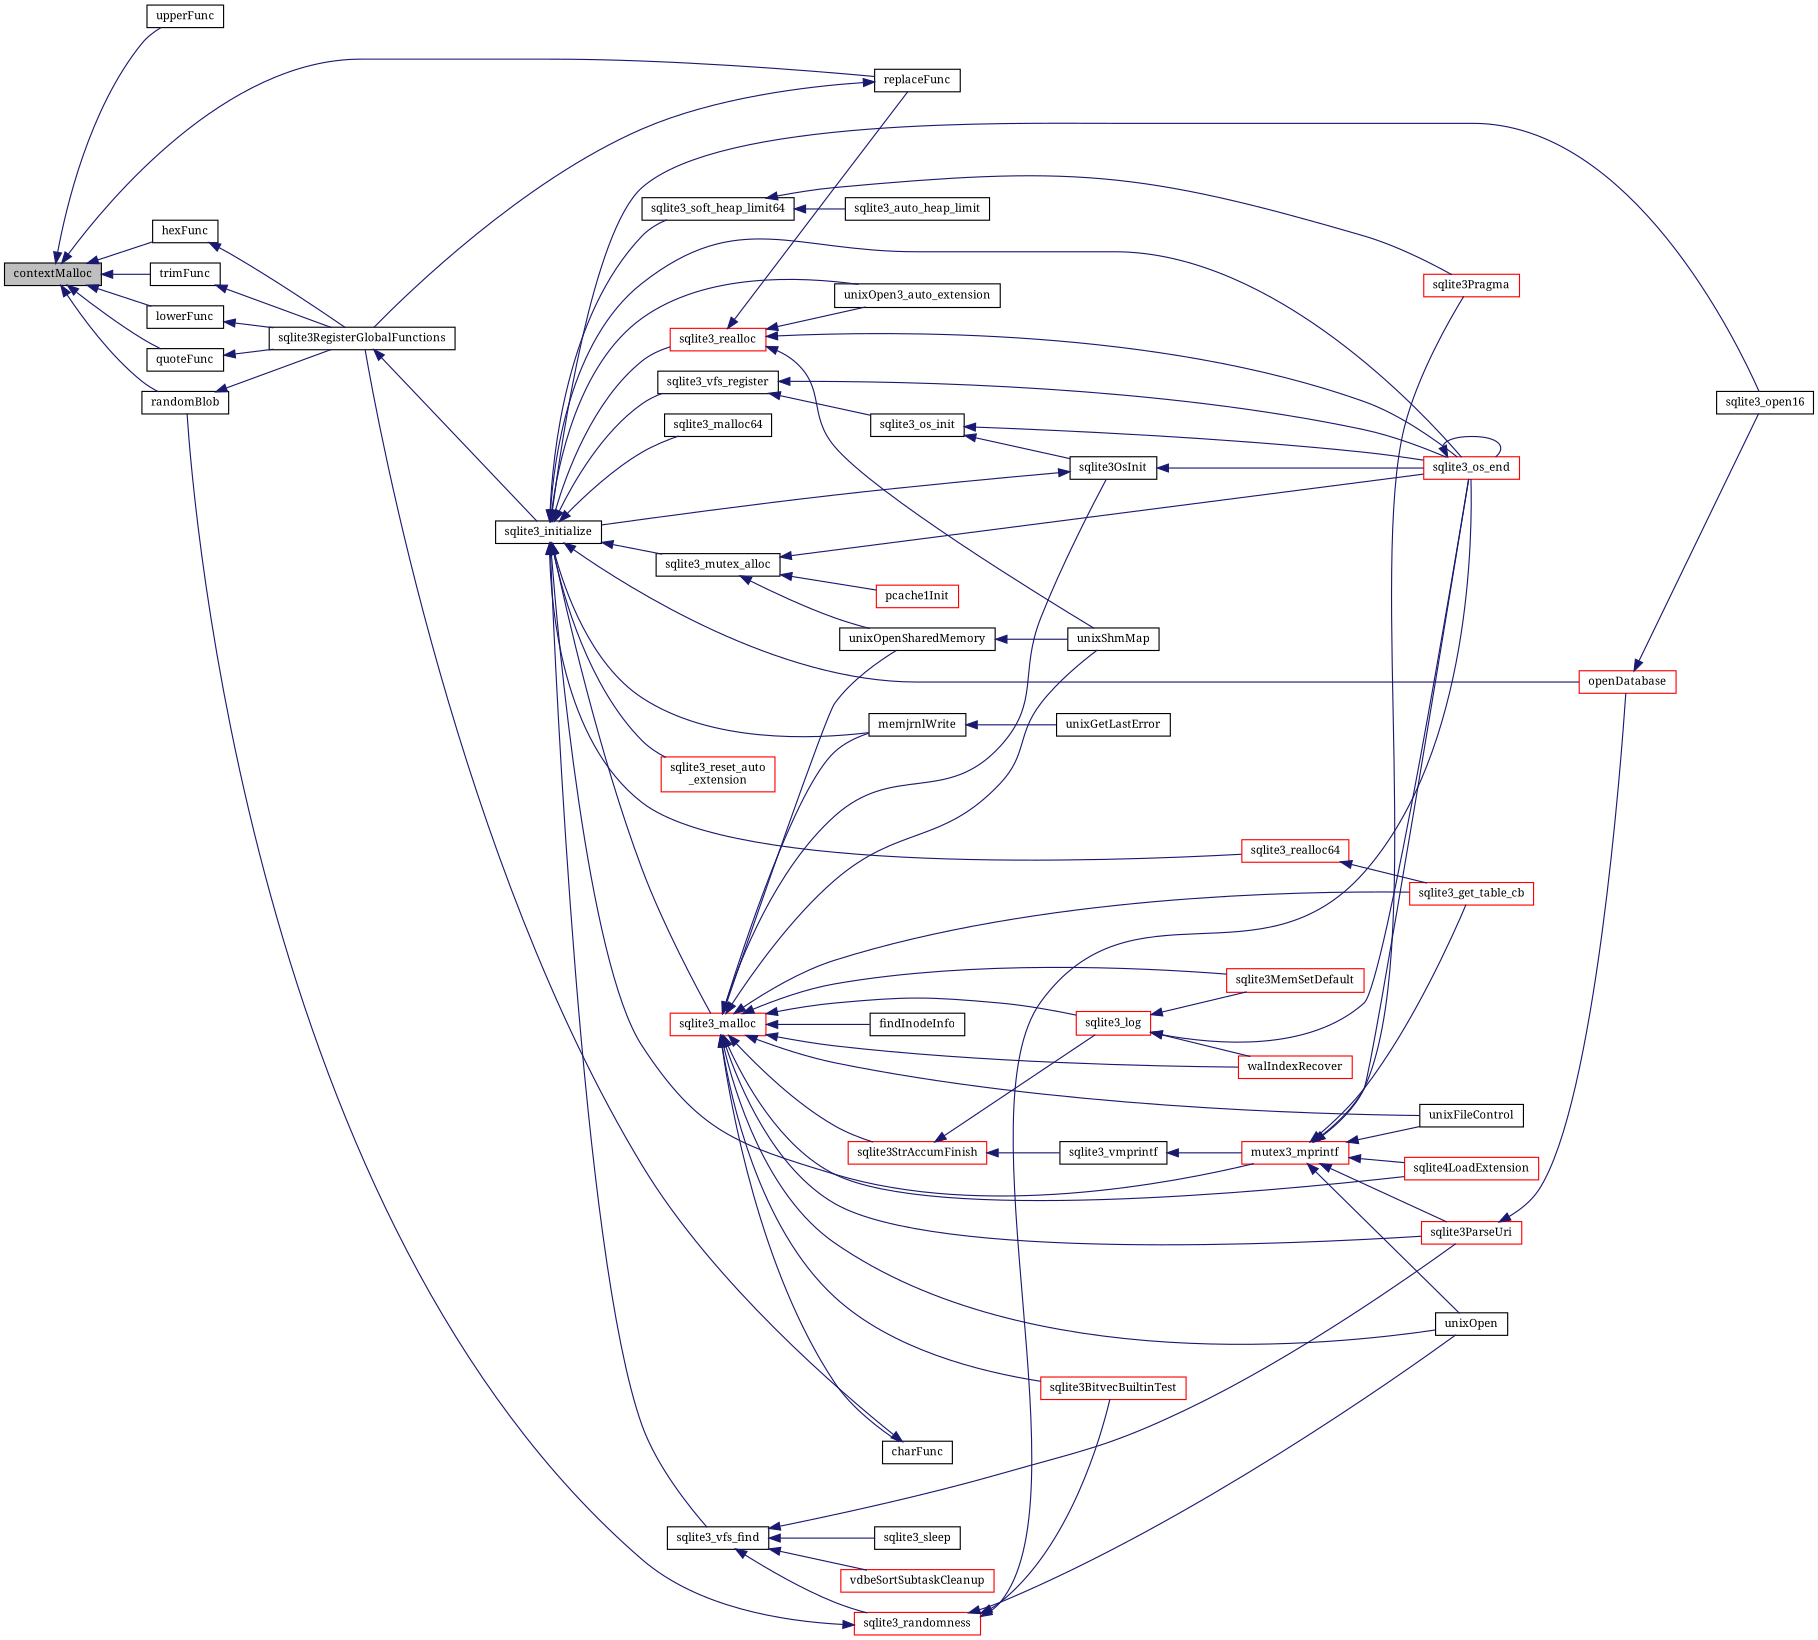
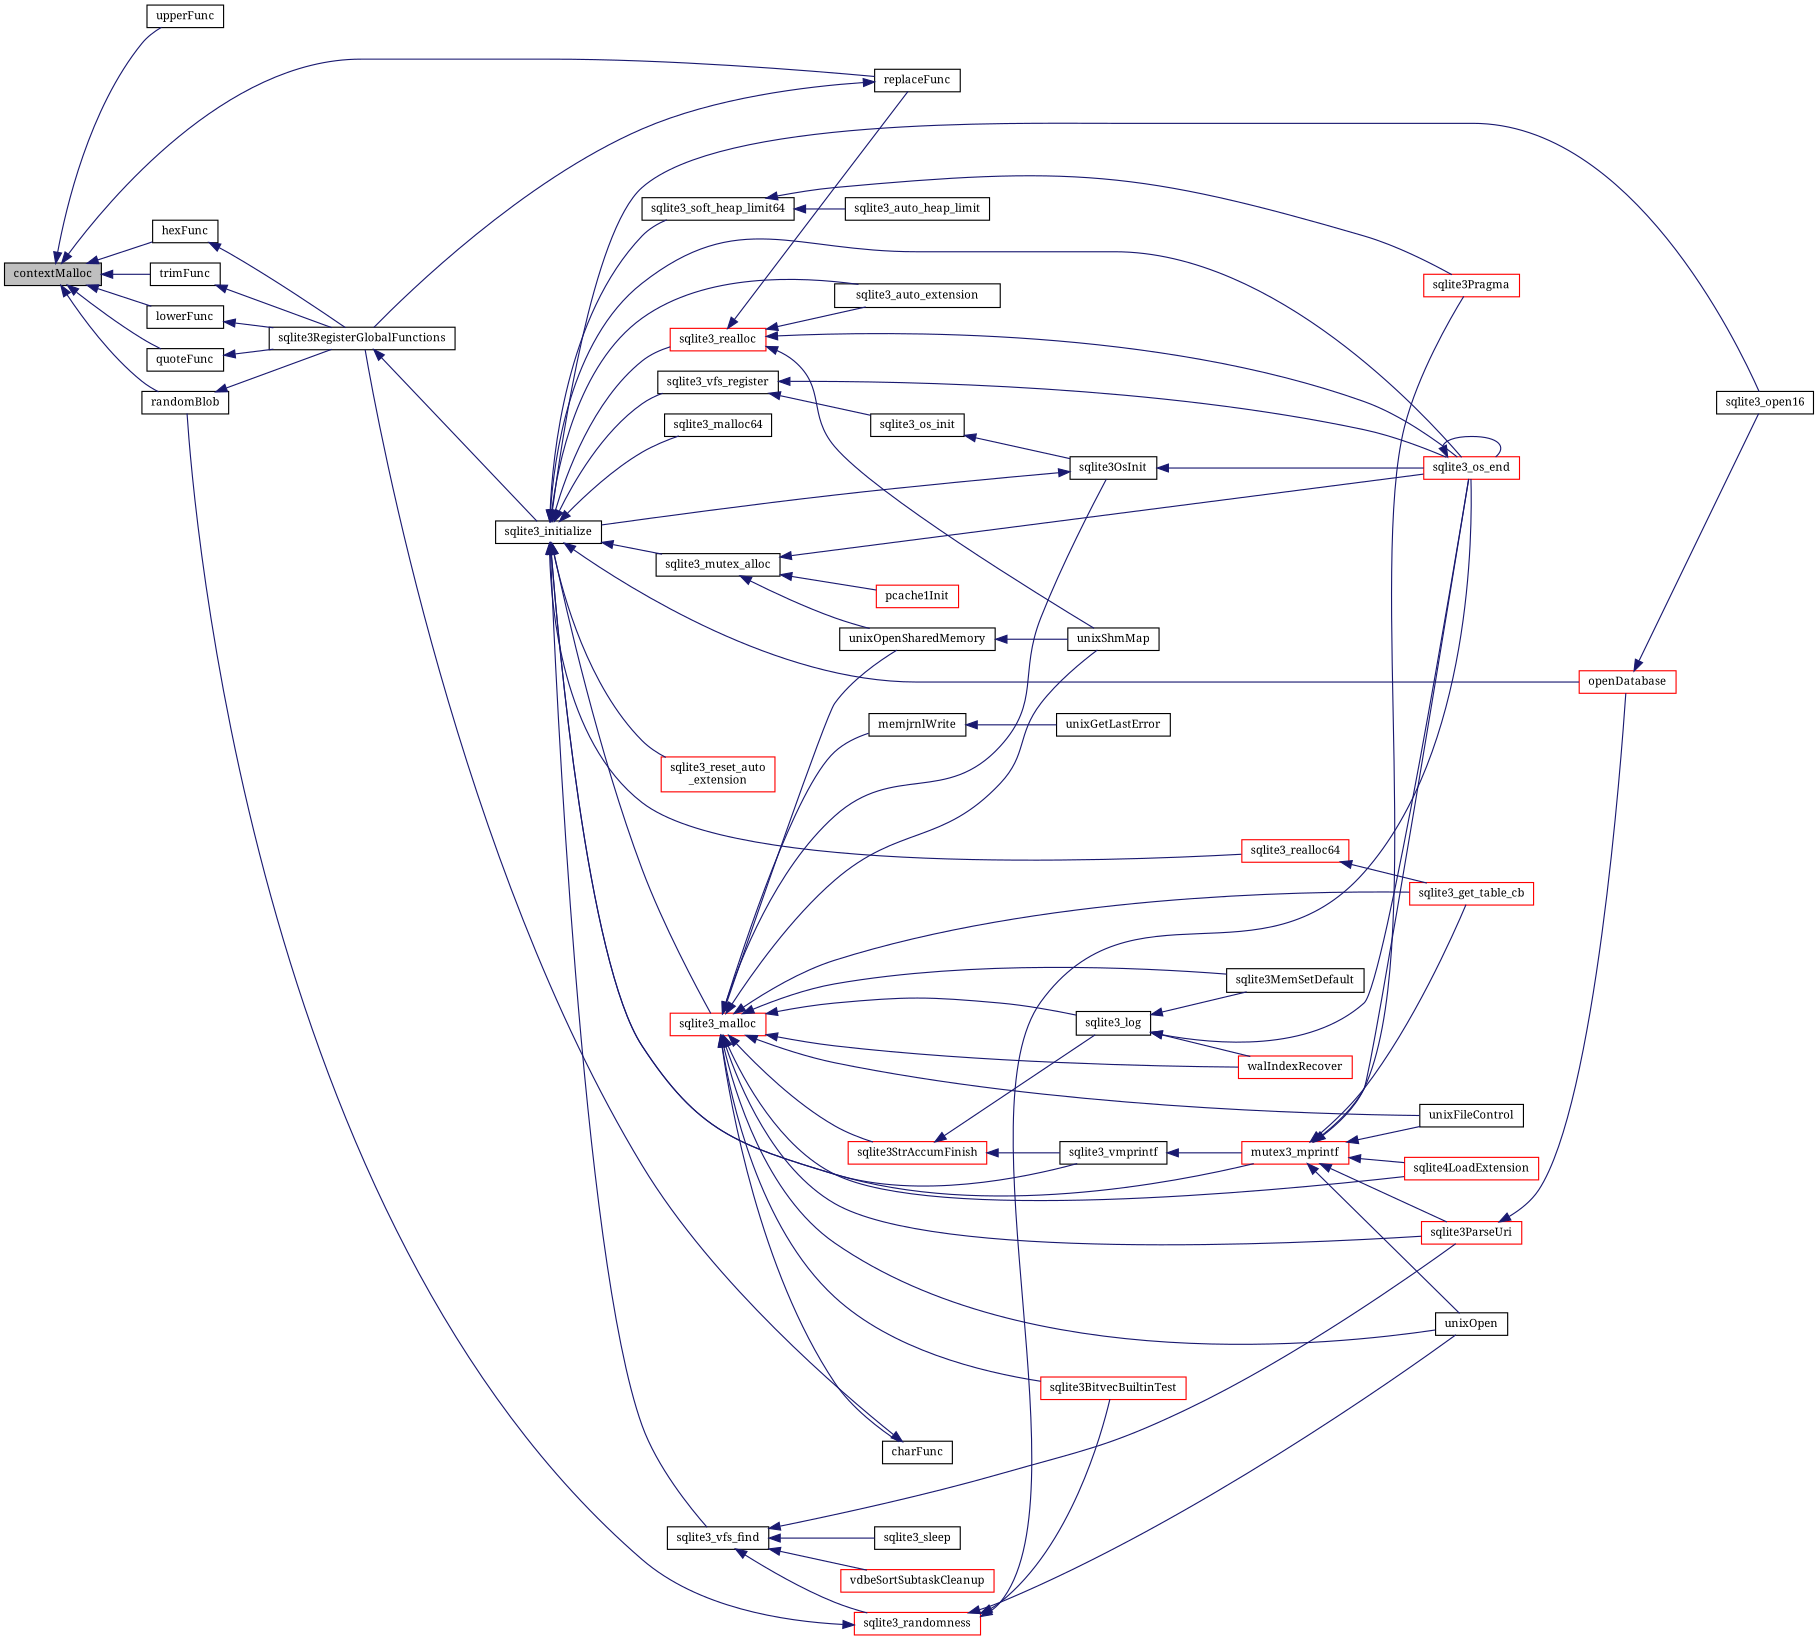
node "unixOpen3_auto_extension": label "unixOpen3_auto_extension" -> "sqlite3_auto_extension"
edge "sqlite3_os_end" -> "sqlite3_os_init": removed
edge "memjrnlWrite" -> "sqlite3_initialize": now "sqlite3_vmprintf" -> "sqlite3_initialize"
node "sqlite3MemSetDefault": color red -> black
node "sqlite3_log": color red -> black
node "findInodeInfo": removed
